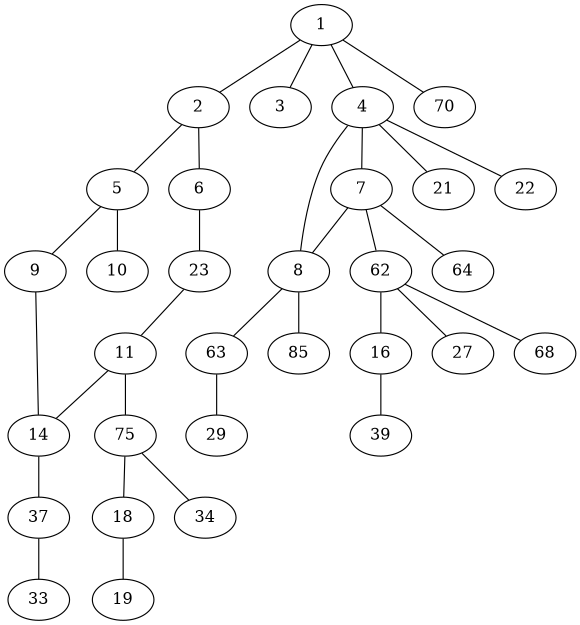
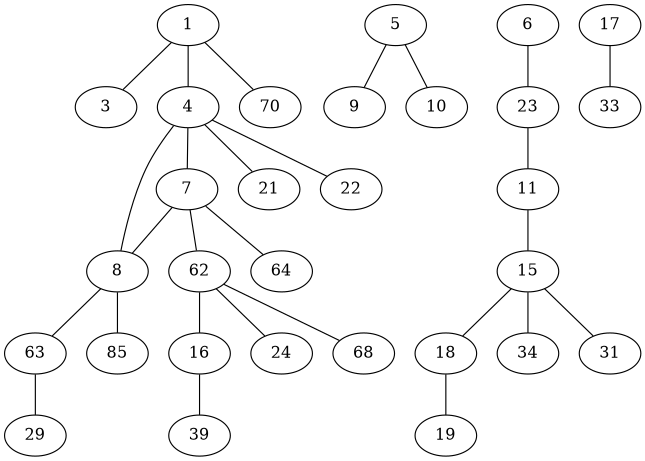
node "2": removed
node "27": label "27" -> "24"
node "31": added
node "14": removed
node "75": label "75" -> "15"
node "37": label "37" -> "17"
